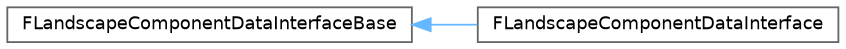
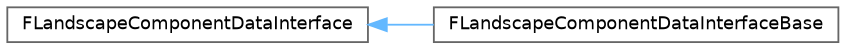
edge "FLandscapeComponentDataInterface" -> "FLandscapeComponentDataInterfaceBase": reversed
